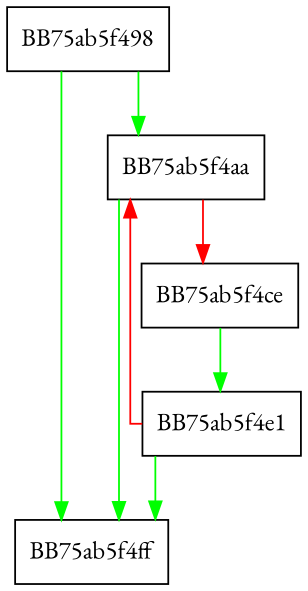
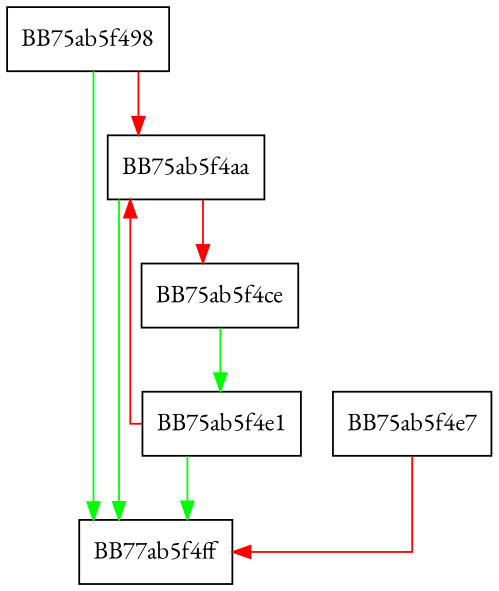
edge "BB75ab5f498" -> "BB75ab5f4aa": color green -> red
node "BB75ab5f4e7": added
node "BB75ab5f4ff": label "BB75ab5f4ff" -> "BB77ab5f4ff"
